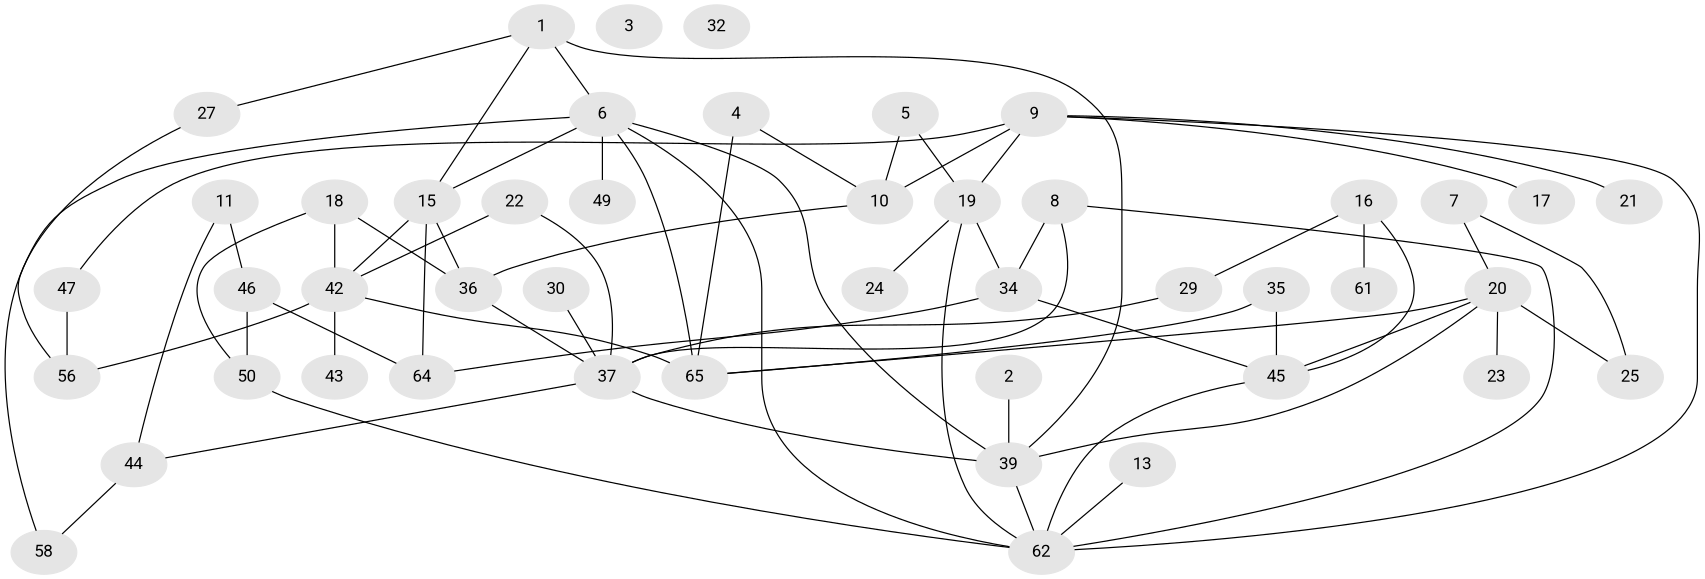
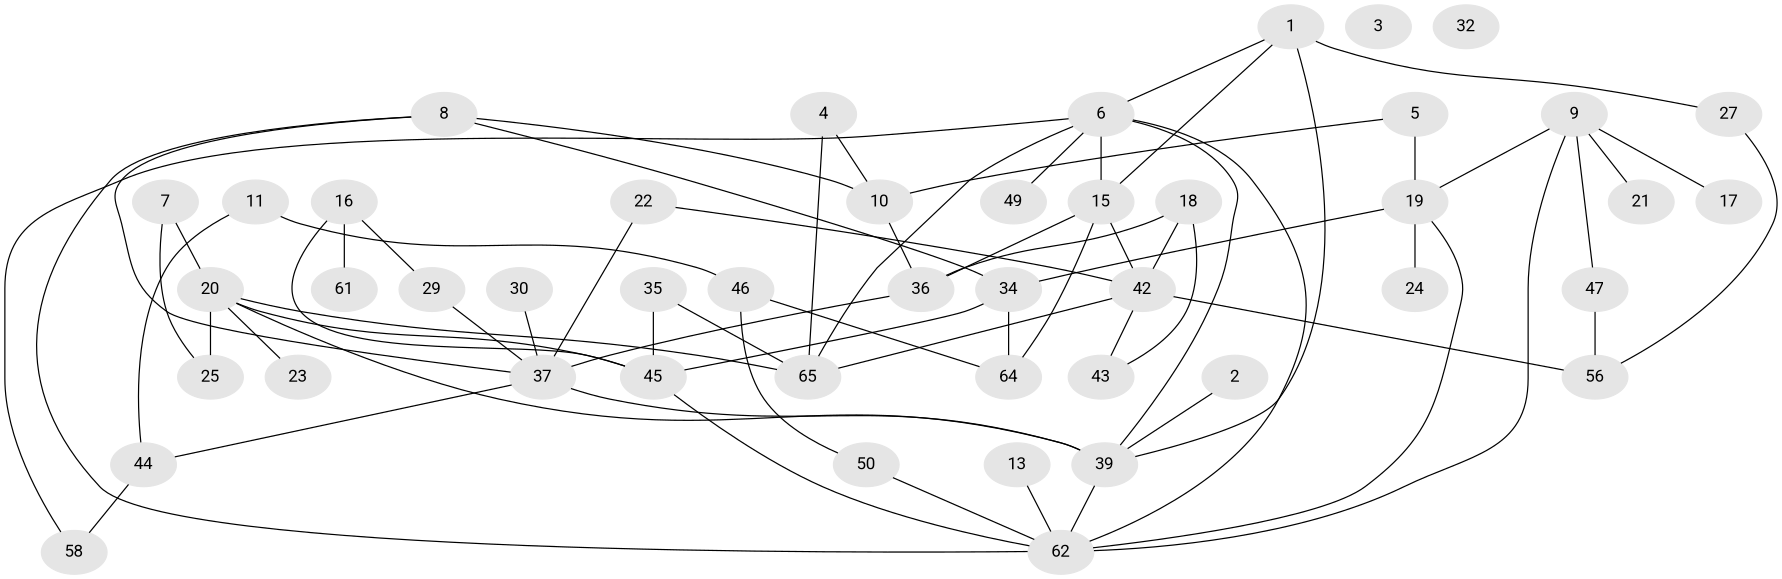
edge "9" -- "10": now "8" -- "10"
edge "18" -- "50": now "18" -- "43"
